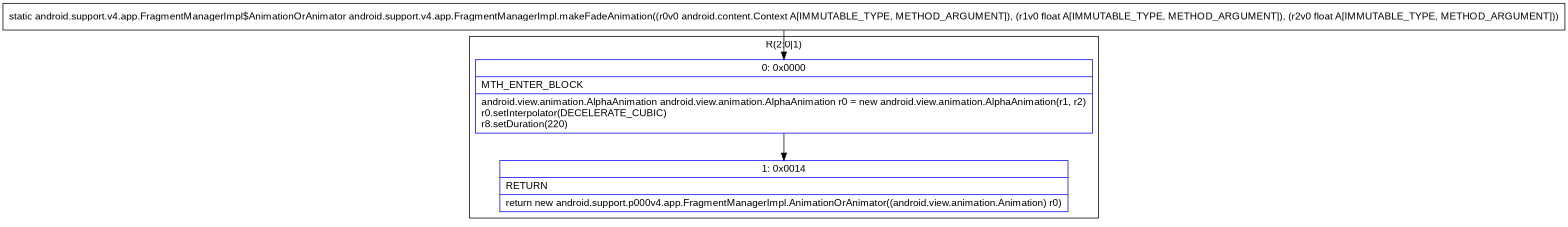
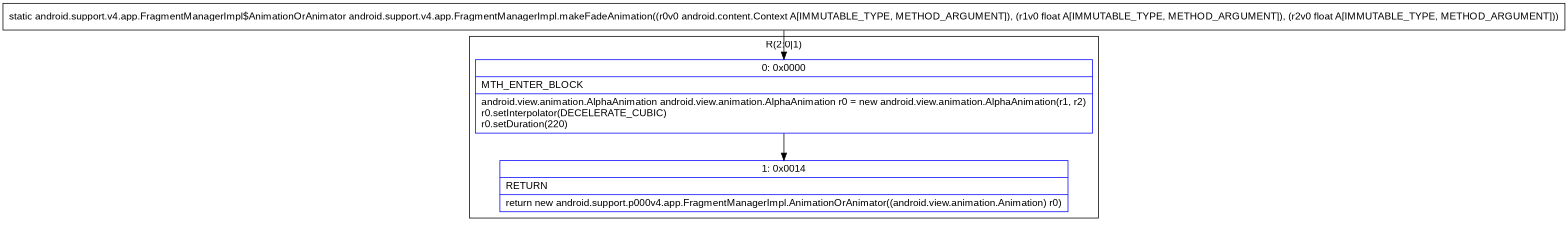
node "0: 0x0000": text "r8.setDuration(220)" -> "r0.setDuration(220)"
